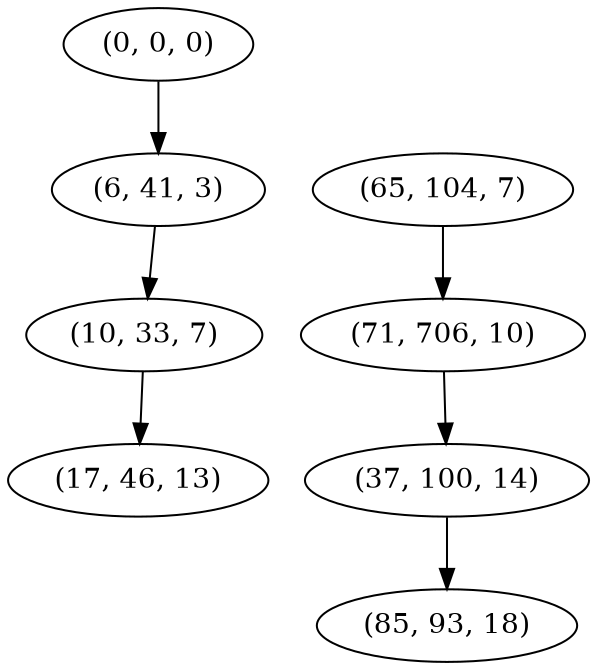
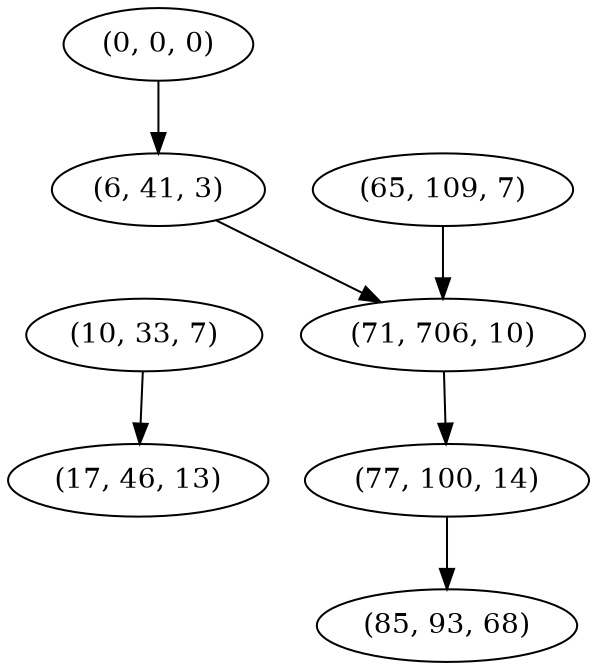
node "(65, 104, 7)": label "(65, 104, 7)" -> "(65, 109, 7)"
edge "(6, 41, 3)" -> "(10, 33, 7)": now "(6, 41, 3)" -> "(71, 706, 10)"
node "(37, 100, 14)": label "(37, 100, 14)" -> "(77, 100, 14)"
node "(85, 93, 18)": label "(85, 93, 18)" -> "(85, 93, 68)"
